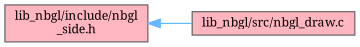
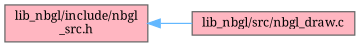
node "lib_nbgl/include/nbgl _side.h": label "lib_nbgl/include/nbgl _side.h" -> "lib_nbgl/include/nbgl _src.h"
